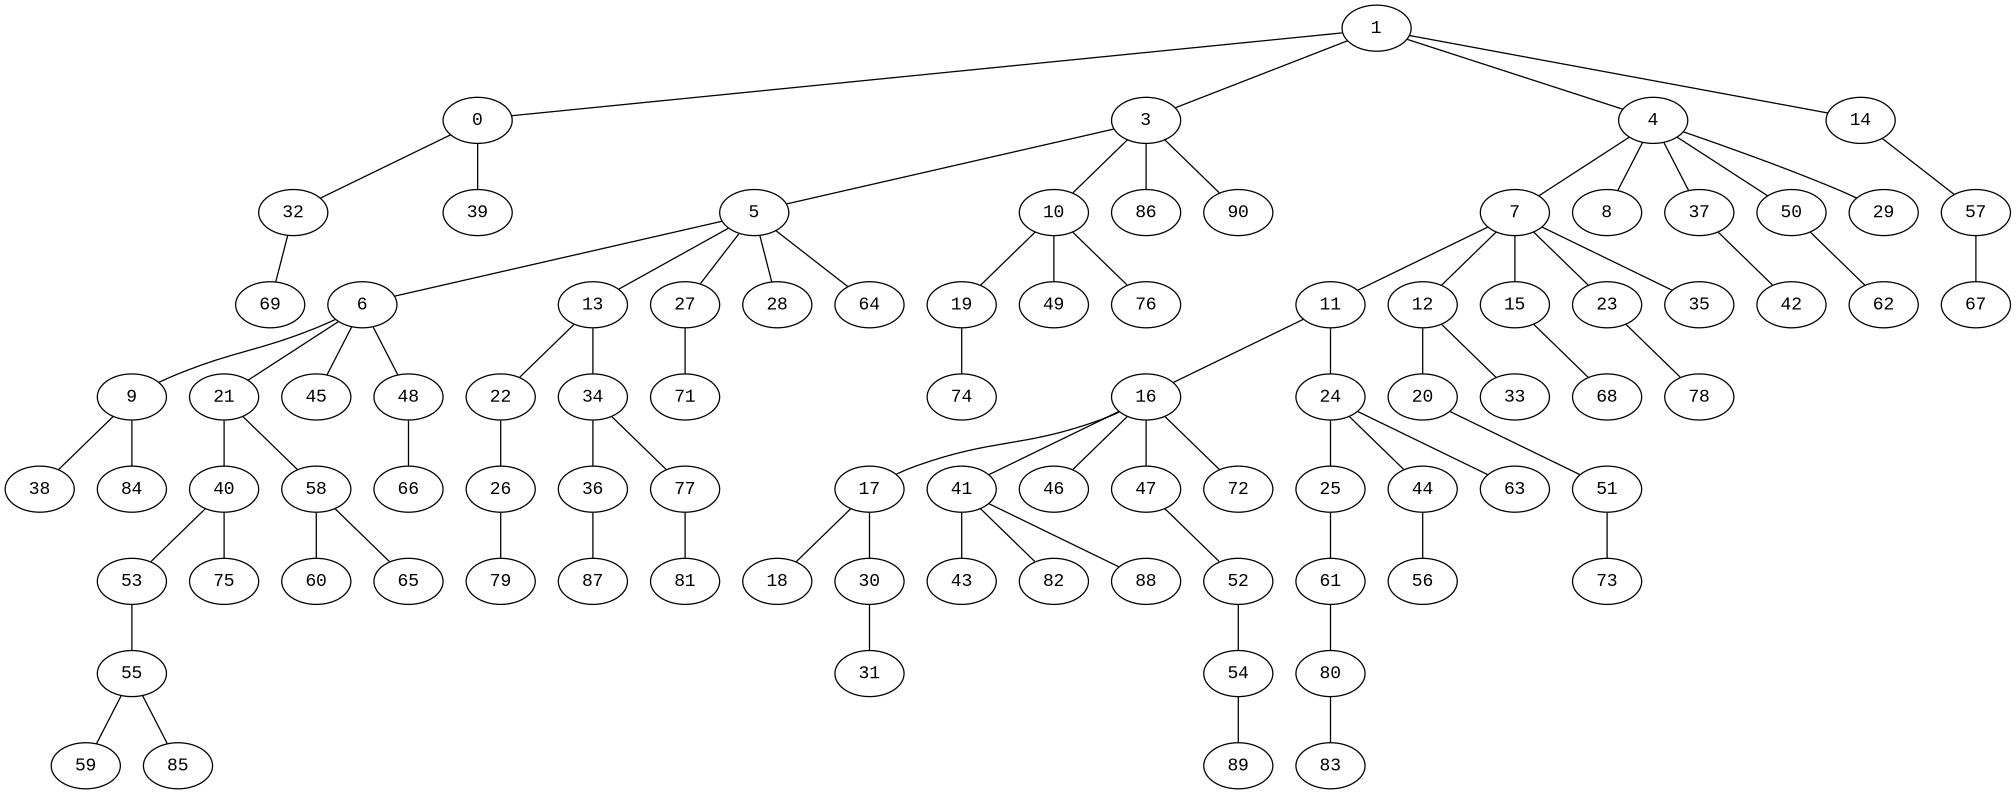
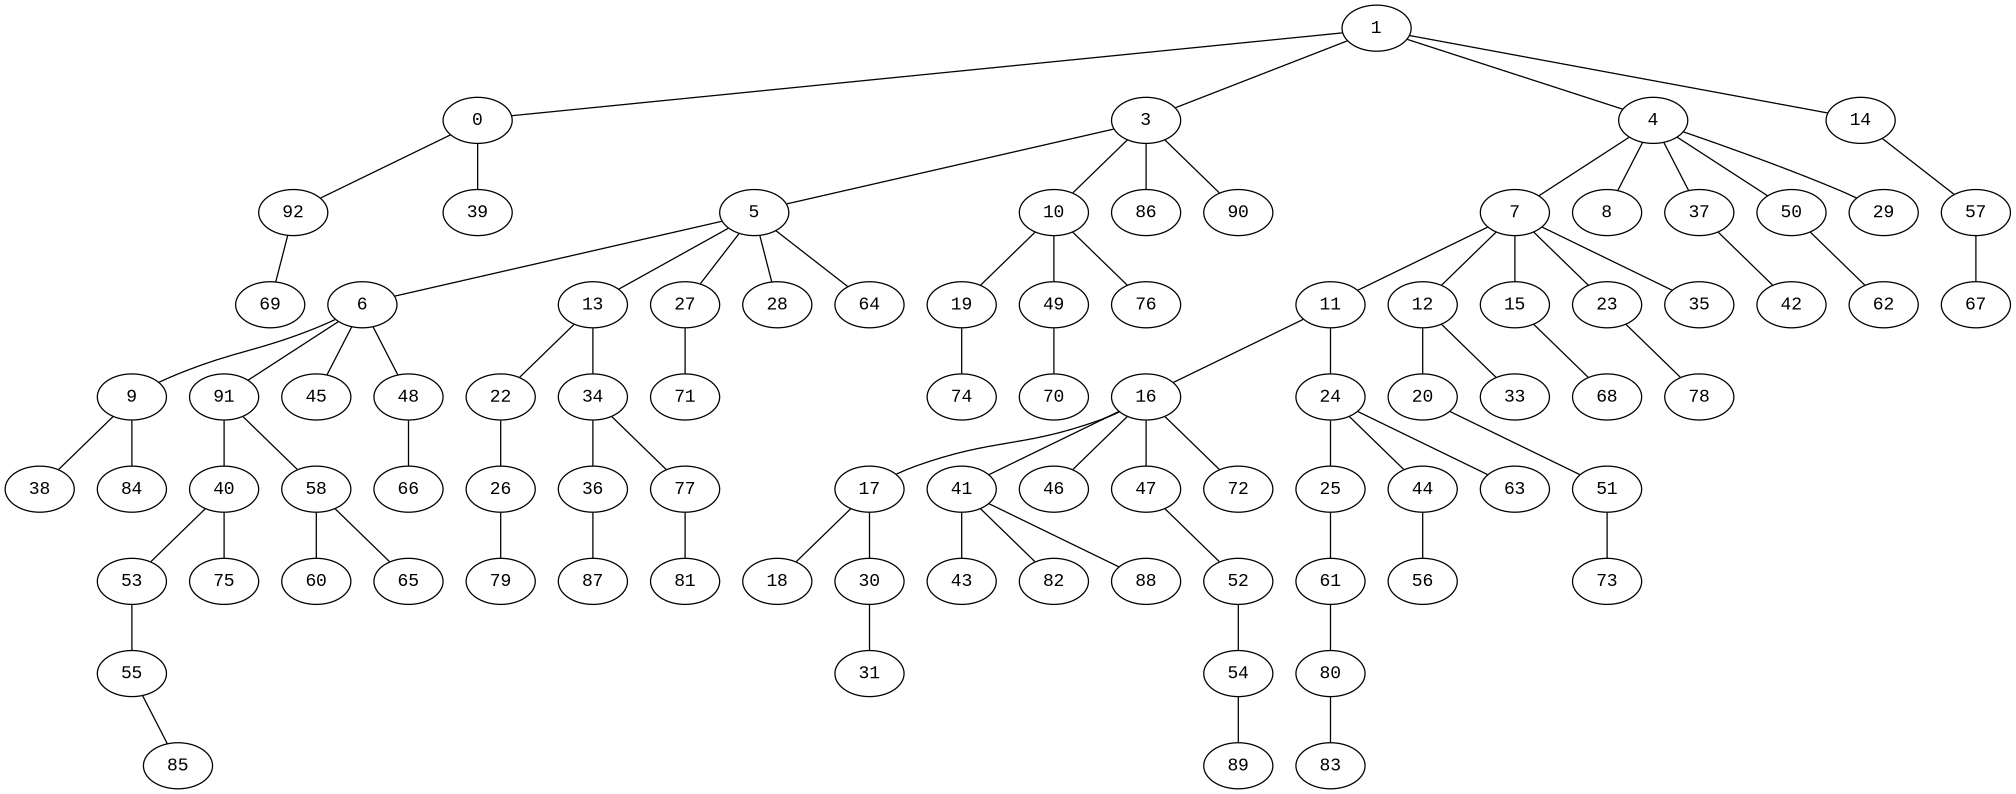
node "32": label "32" -> "92"
node "21": label "21" -> "91"
node "70": added
node "59": removed
